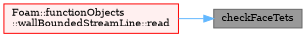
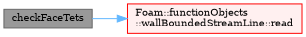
edge "Foam::functionObjects ::wallBoundedStreamLine::read" -> "checkFaceTets": reversed
